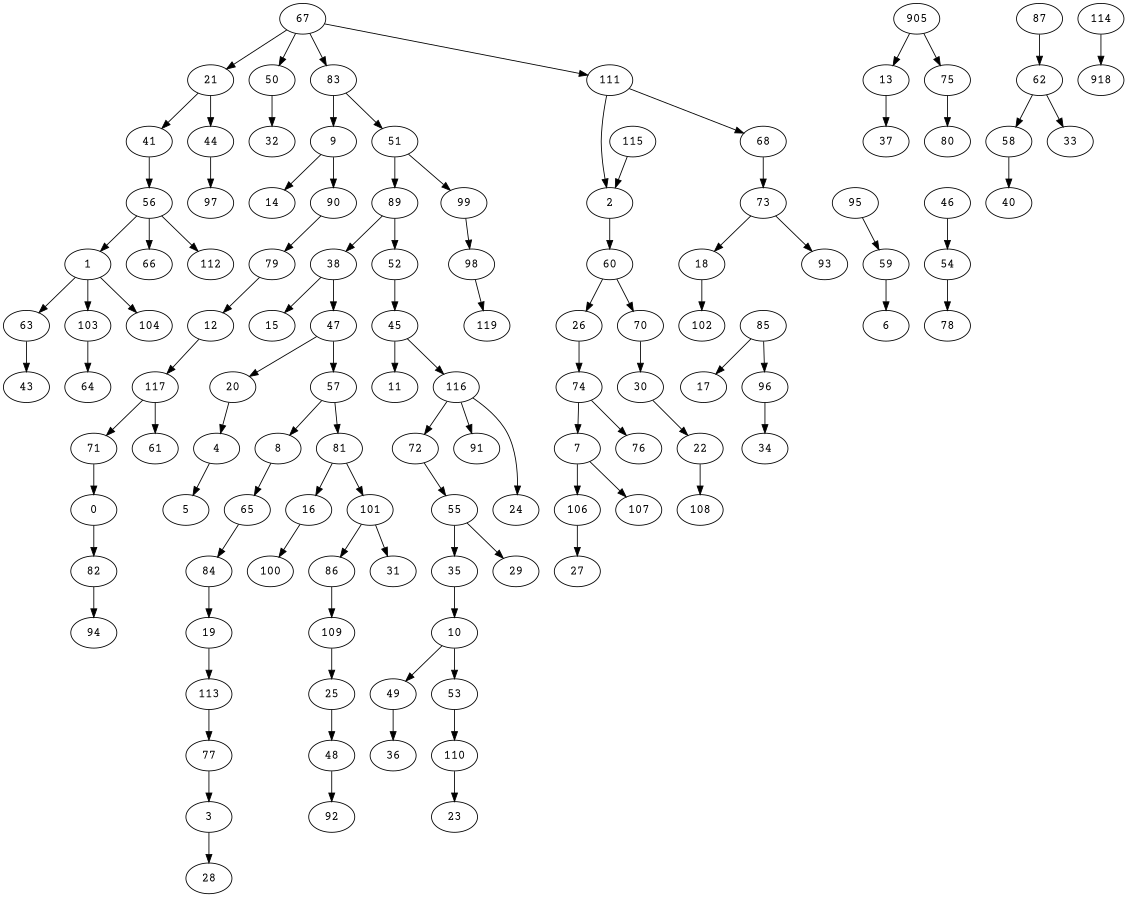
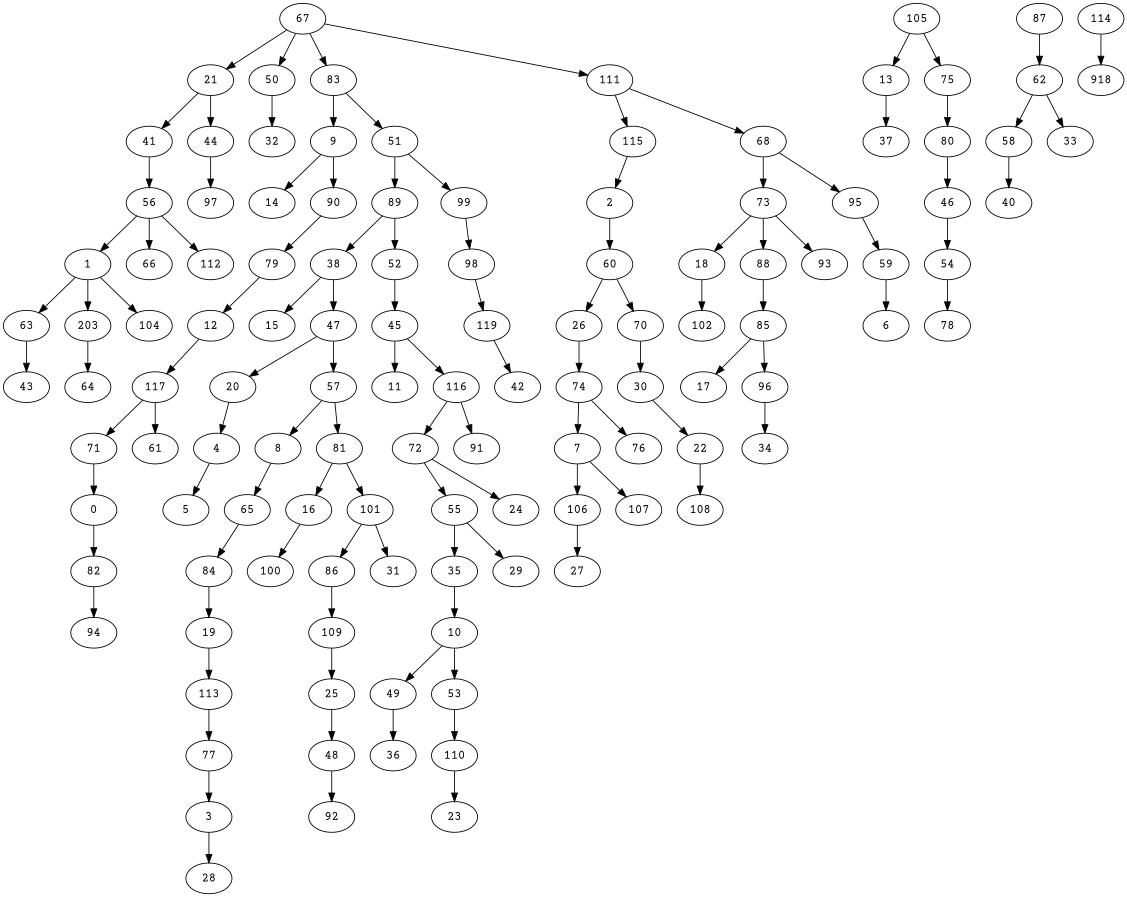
node "905": label "905" -> "105"
edge "111" -> "2": now "111" -> "115"
edge "80" -> "46": added
edge "68" -> "95": added
node "88": added
node "103": label "103" -> "203"
node "42": added
edge "116" -> "24": now "72" -> "24"
